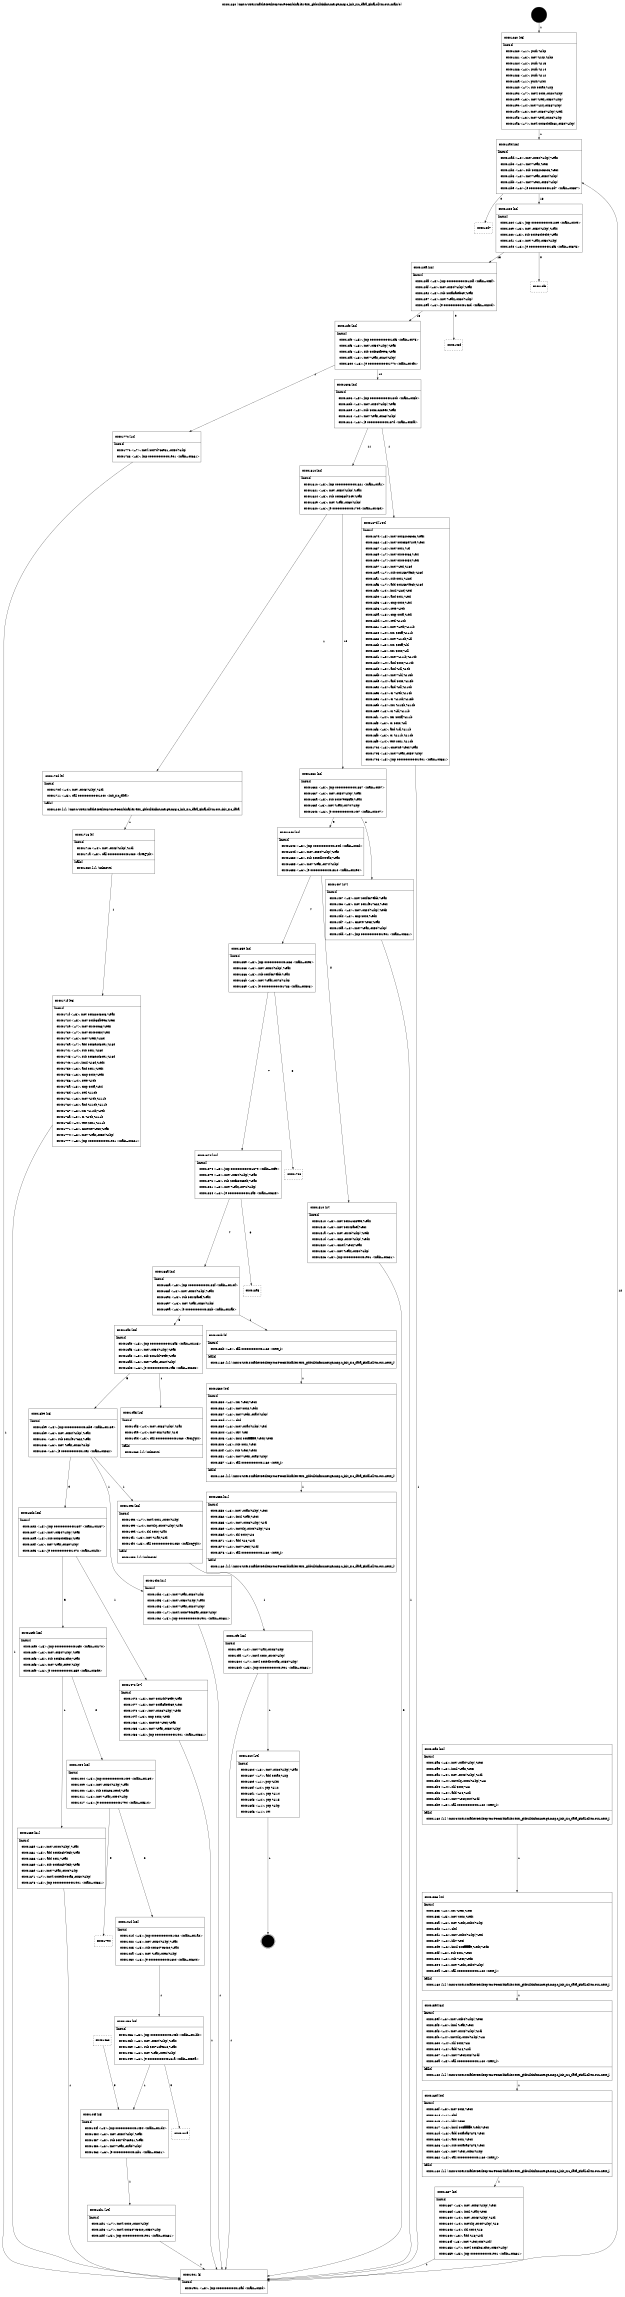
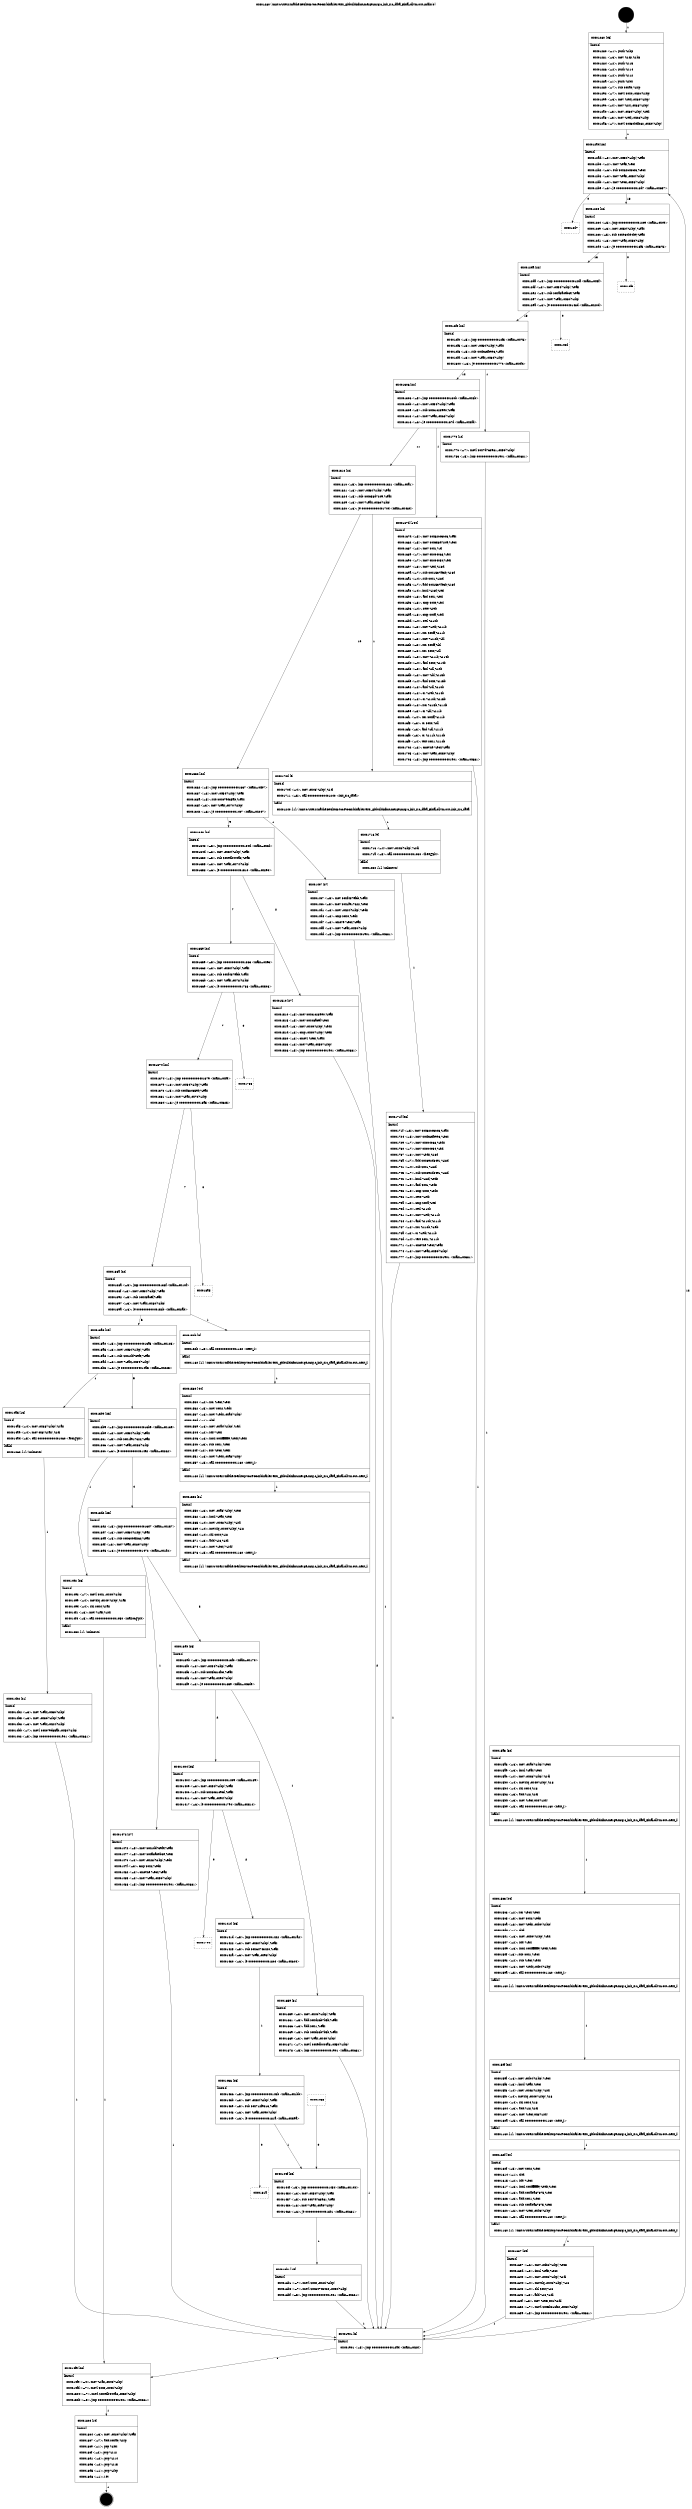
edge "0x4013b9 [25]" -> "0x4014b2 [21]": now "0x4014a5 [13]" -> "0x4014b2 [21]"
edge "0x4014f9 [23]" -> "0x401901 [5]": reversed
